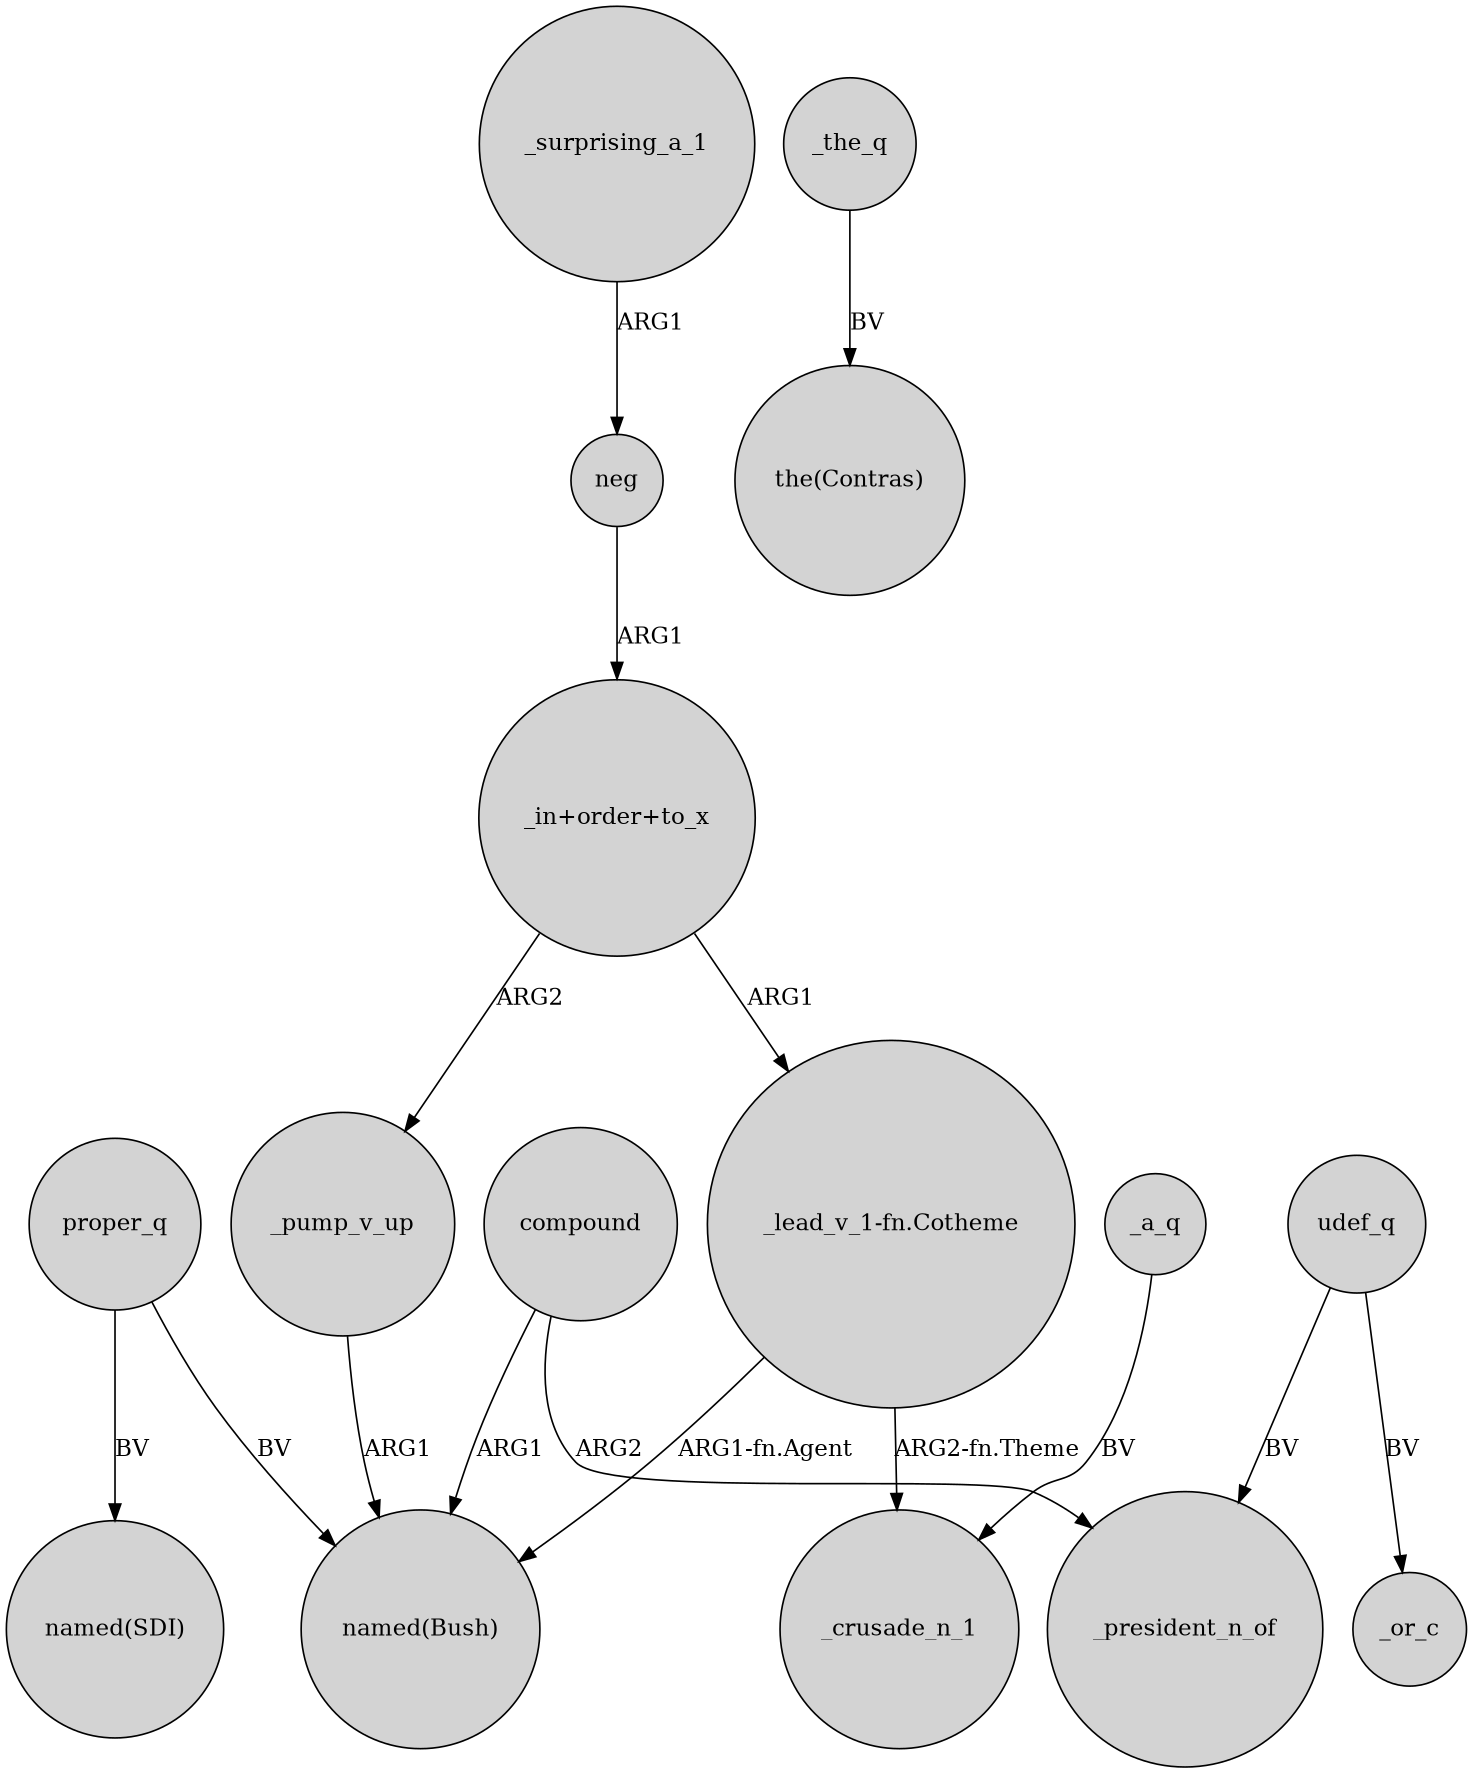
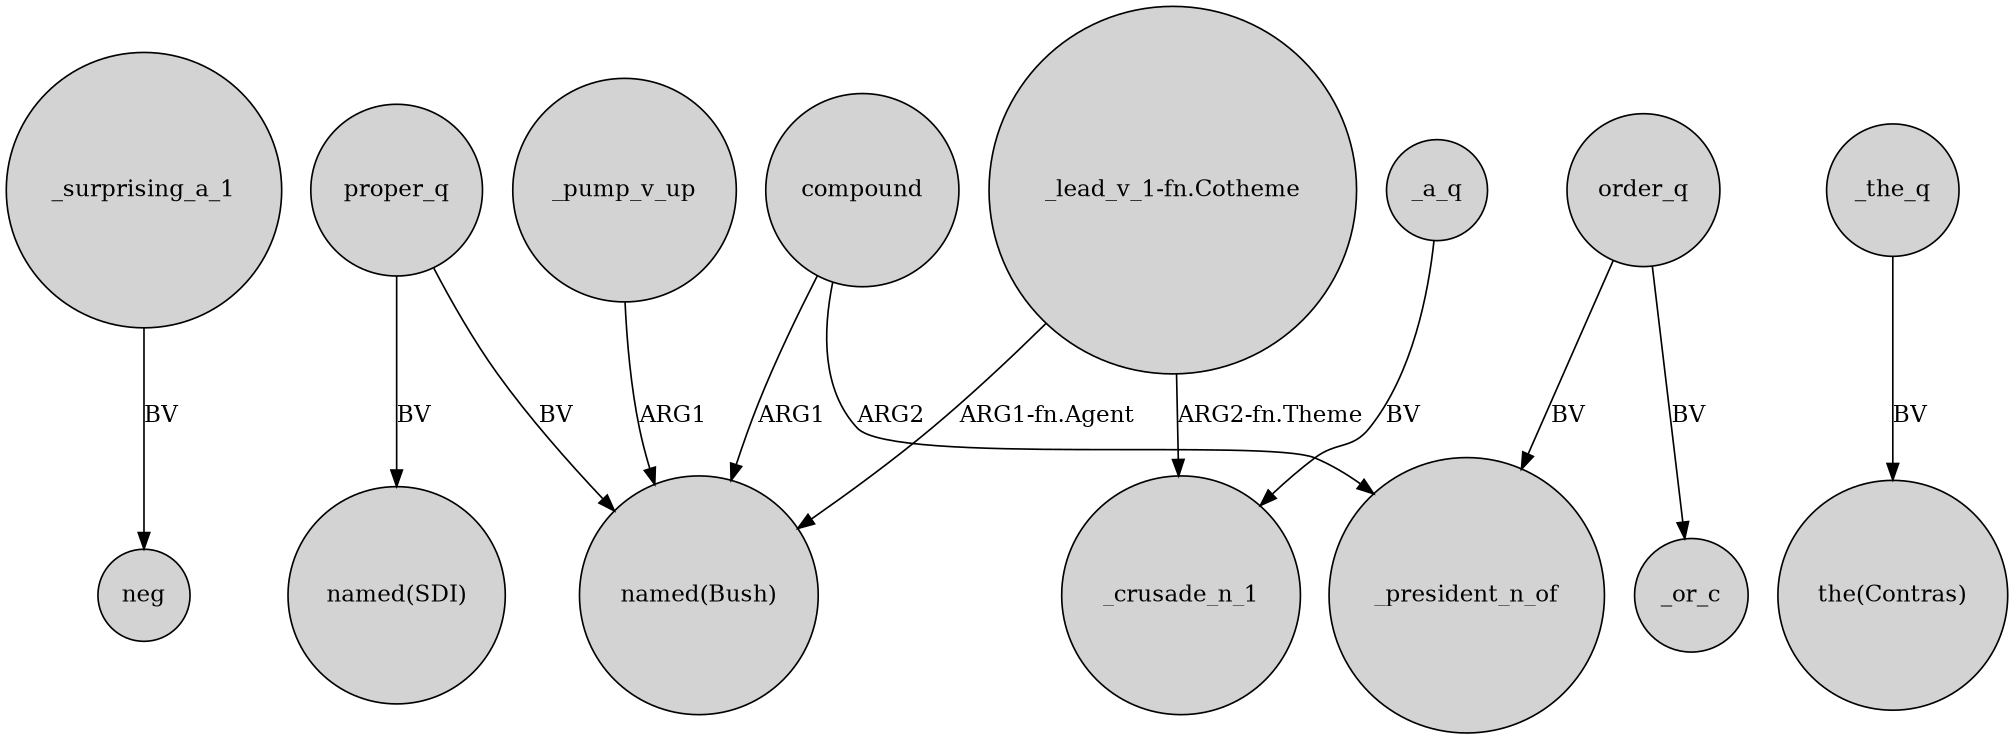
edge "_surprising_a_1" -> "neg": label "ARG1" -> "BV"
node "_in+order+to_x": removed
node "udef_q": label "udef_q" -> "order_q"
